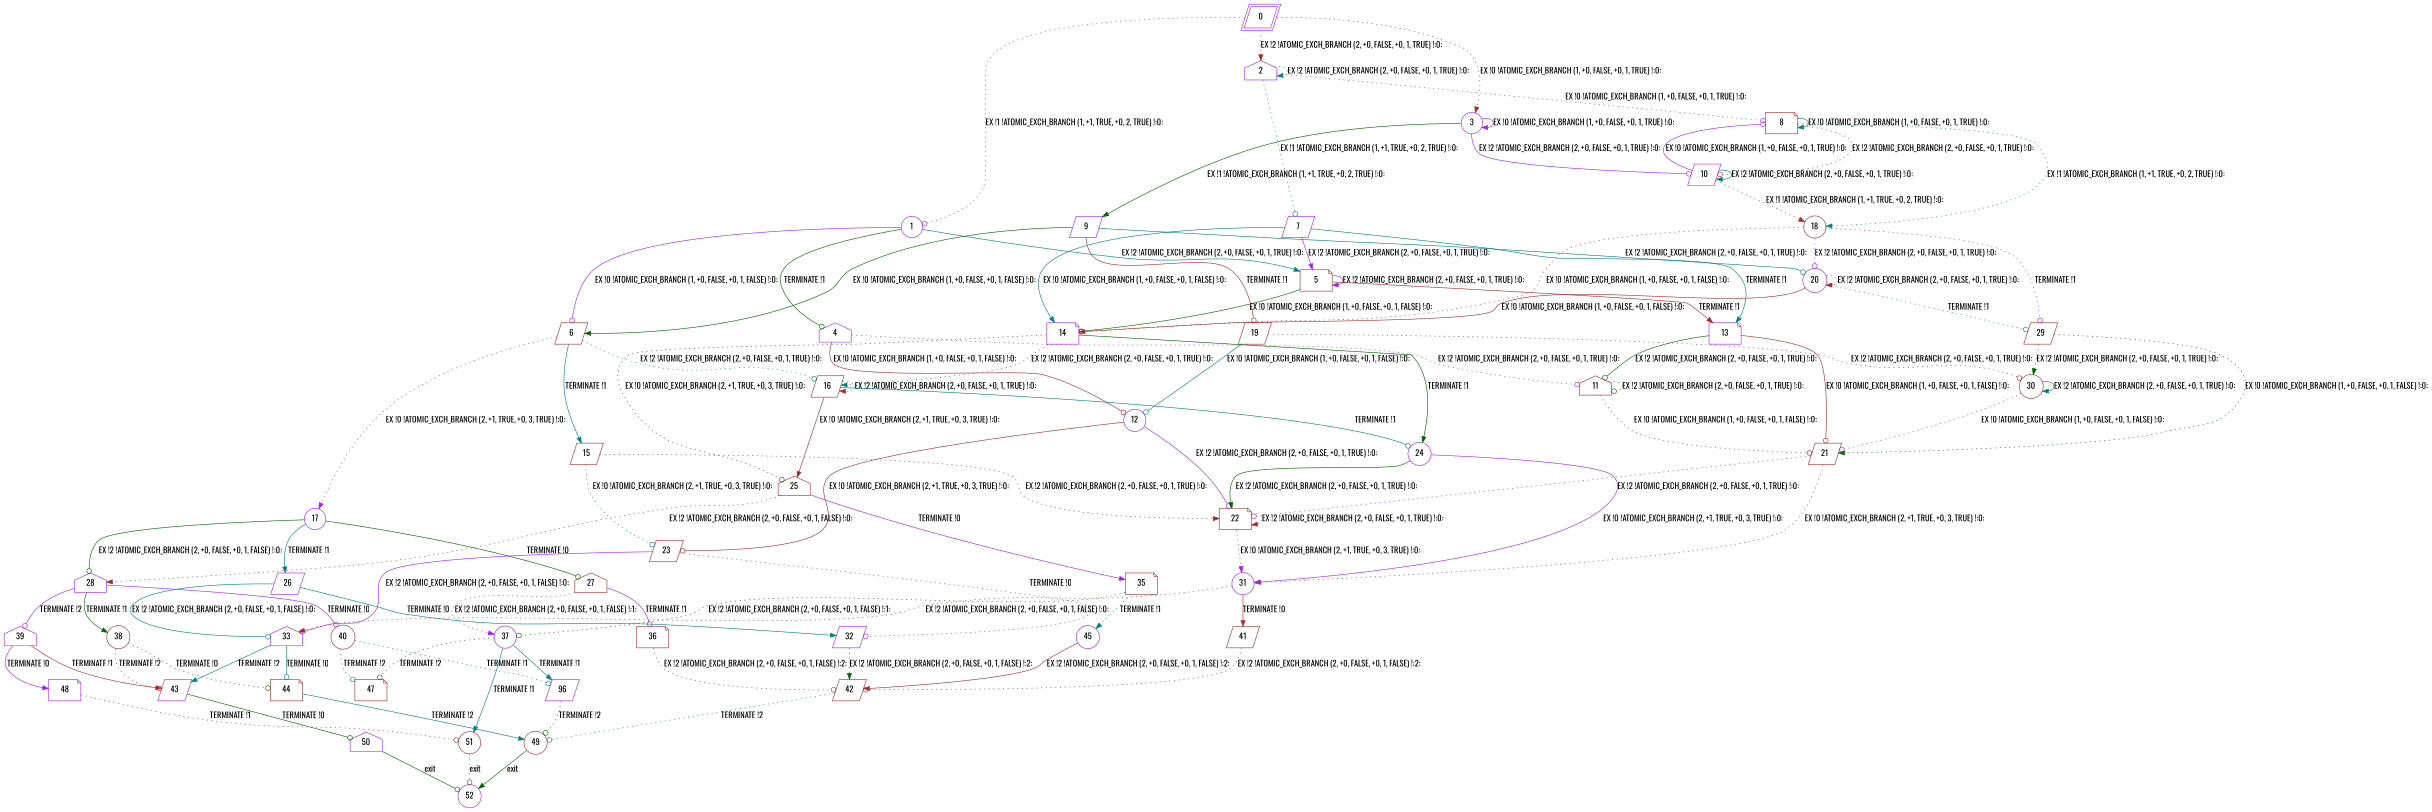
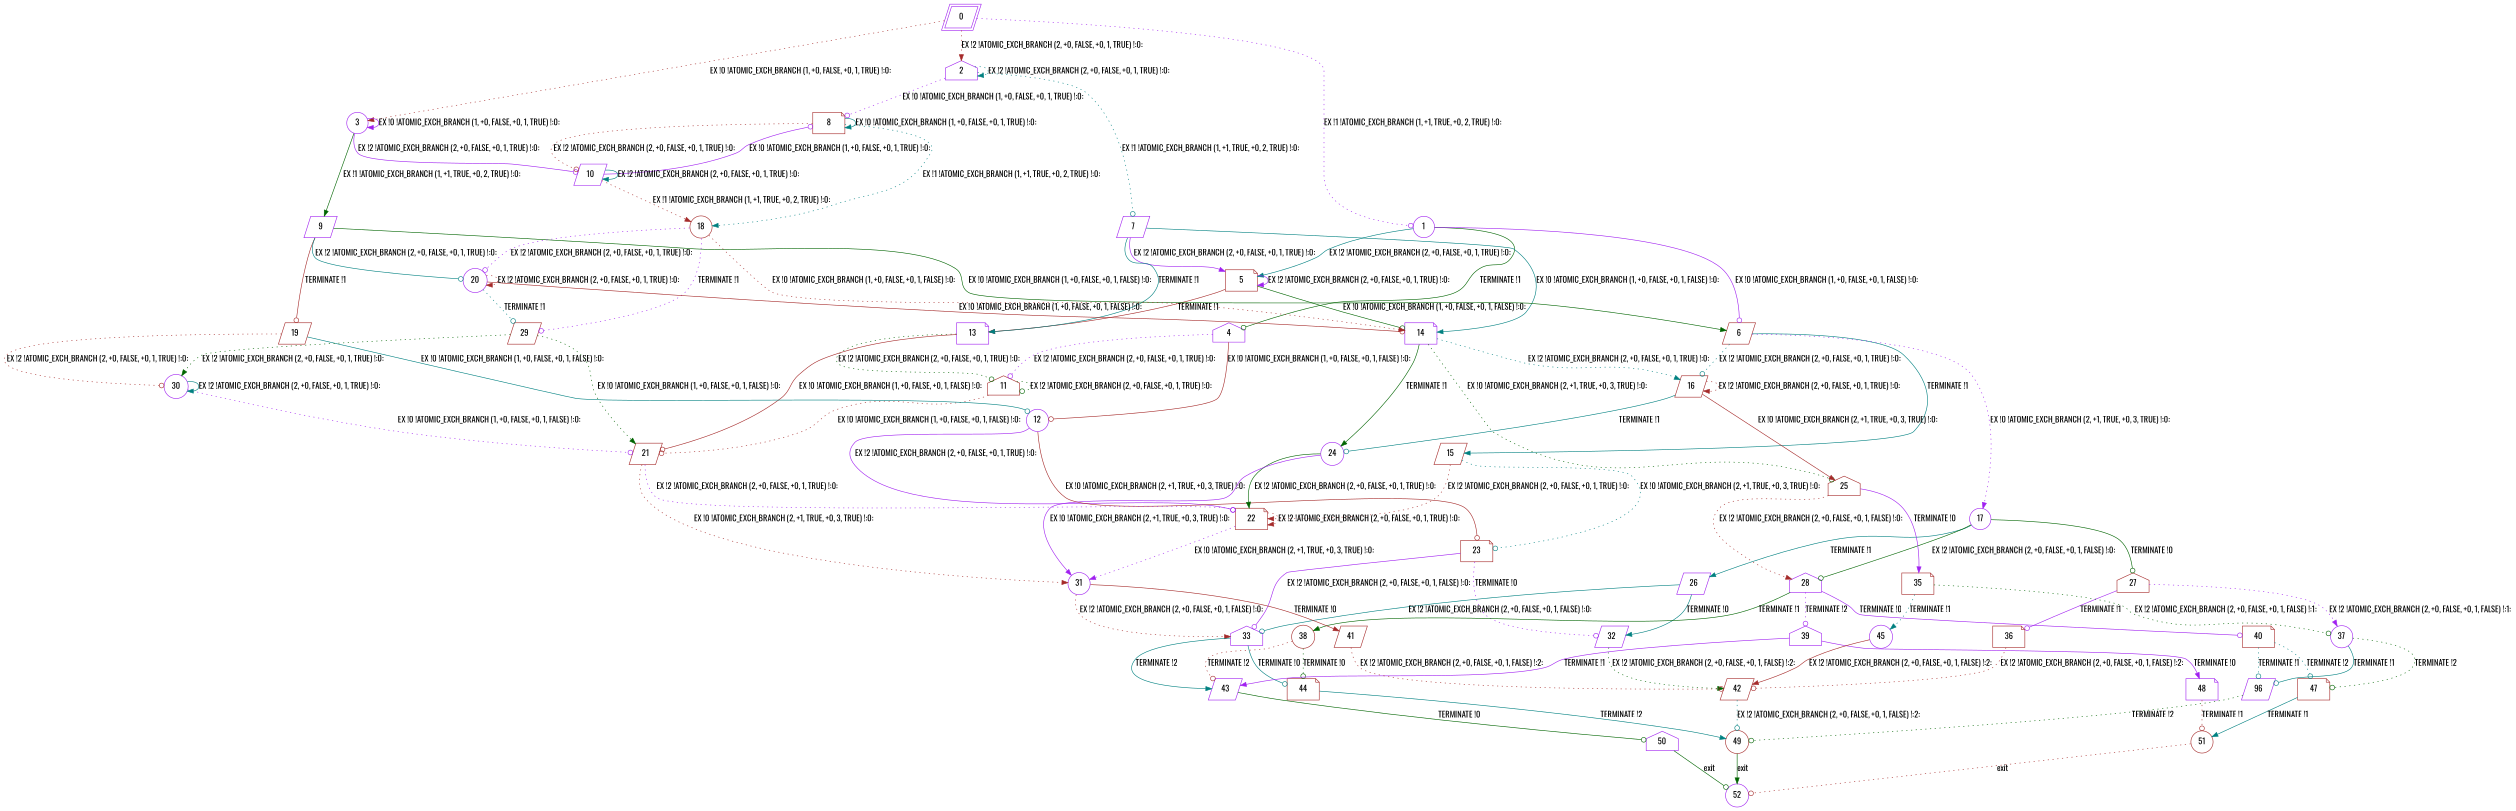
edge "13" -> "11": style solid -> dotted
node "30": color brown -> purple
node "23": shape parallelogram -> note
edge "28" -> "39": style solid -> dotted
node "40": shape circle -> note
edge "37" -> "96": arrowhead normal -> odot
edge "39" -> "43": color brown -> purple
edge "37" -> "51": now "47" -> "51"
edge "42" -> "49": label "TERMINATE !2" -> "EX !2 !ATOMIC_EXCH_BRANCH (2, +0, FALSE, +0, 1, FALSE) !:2:"
